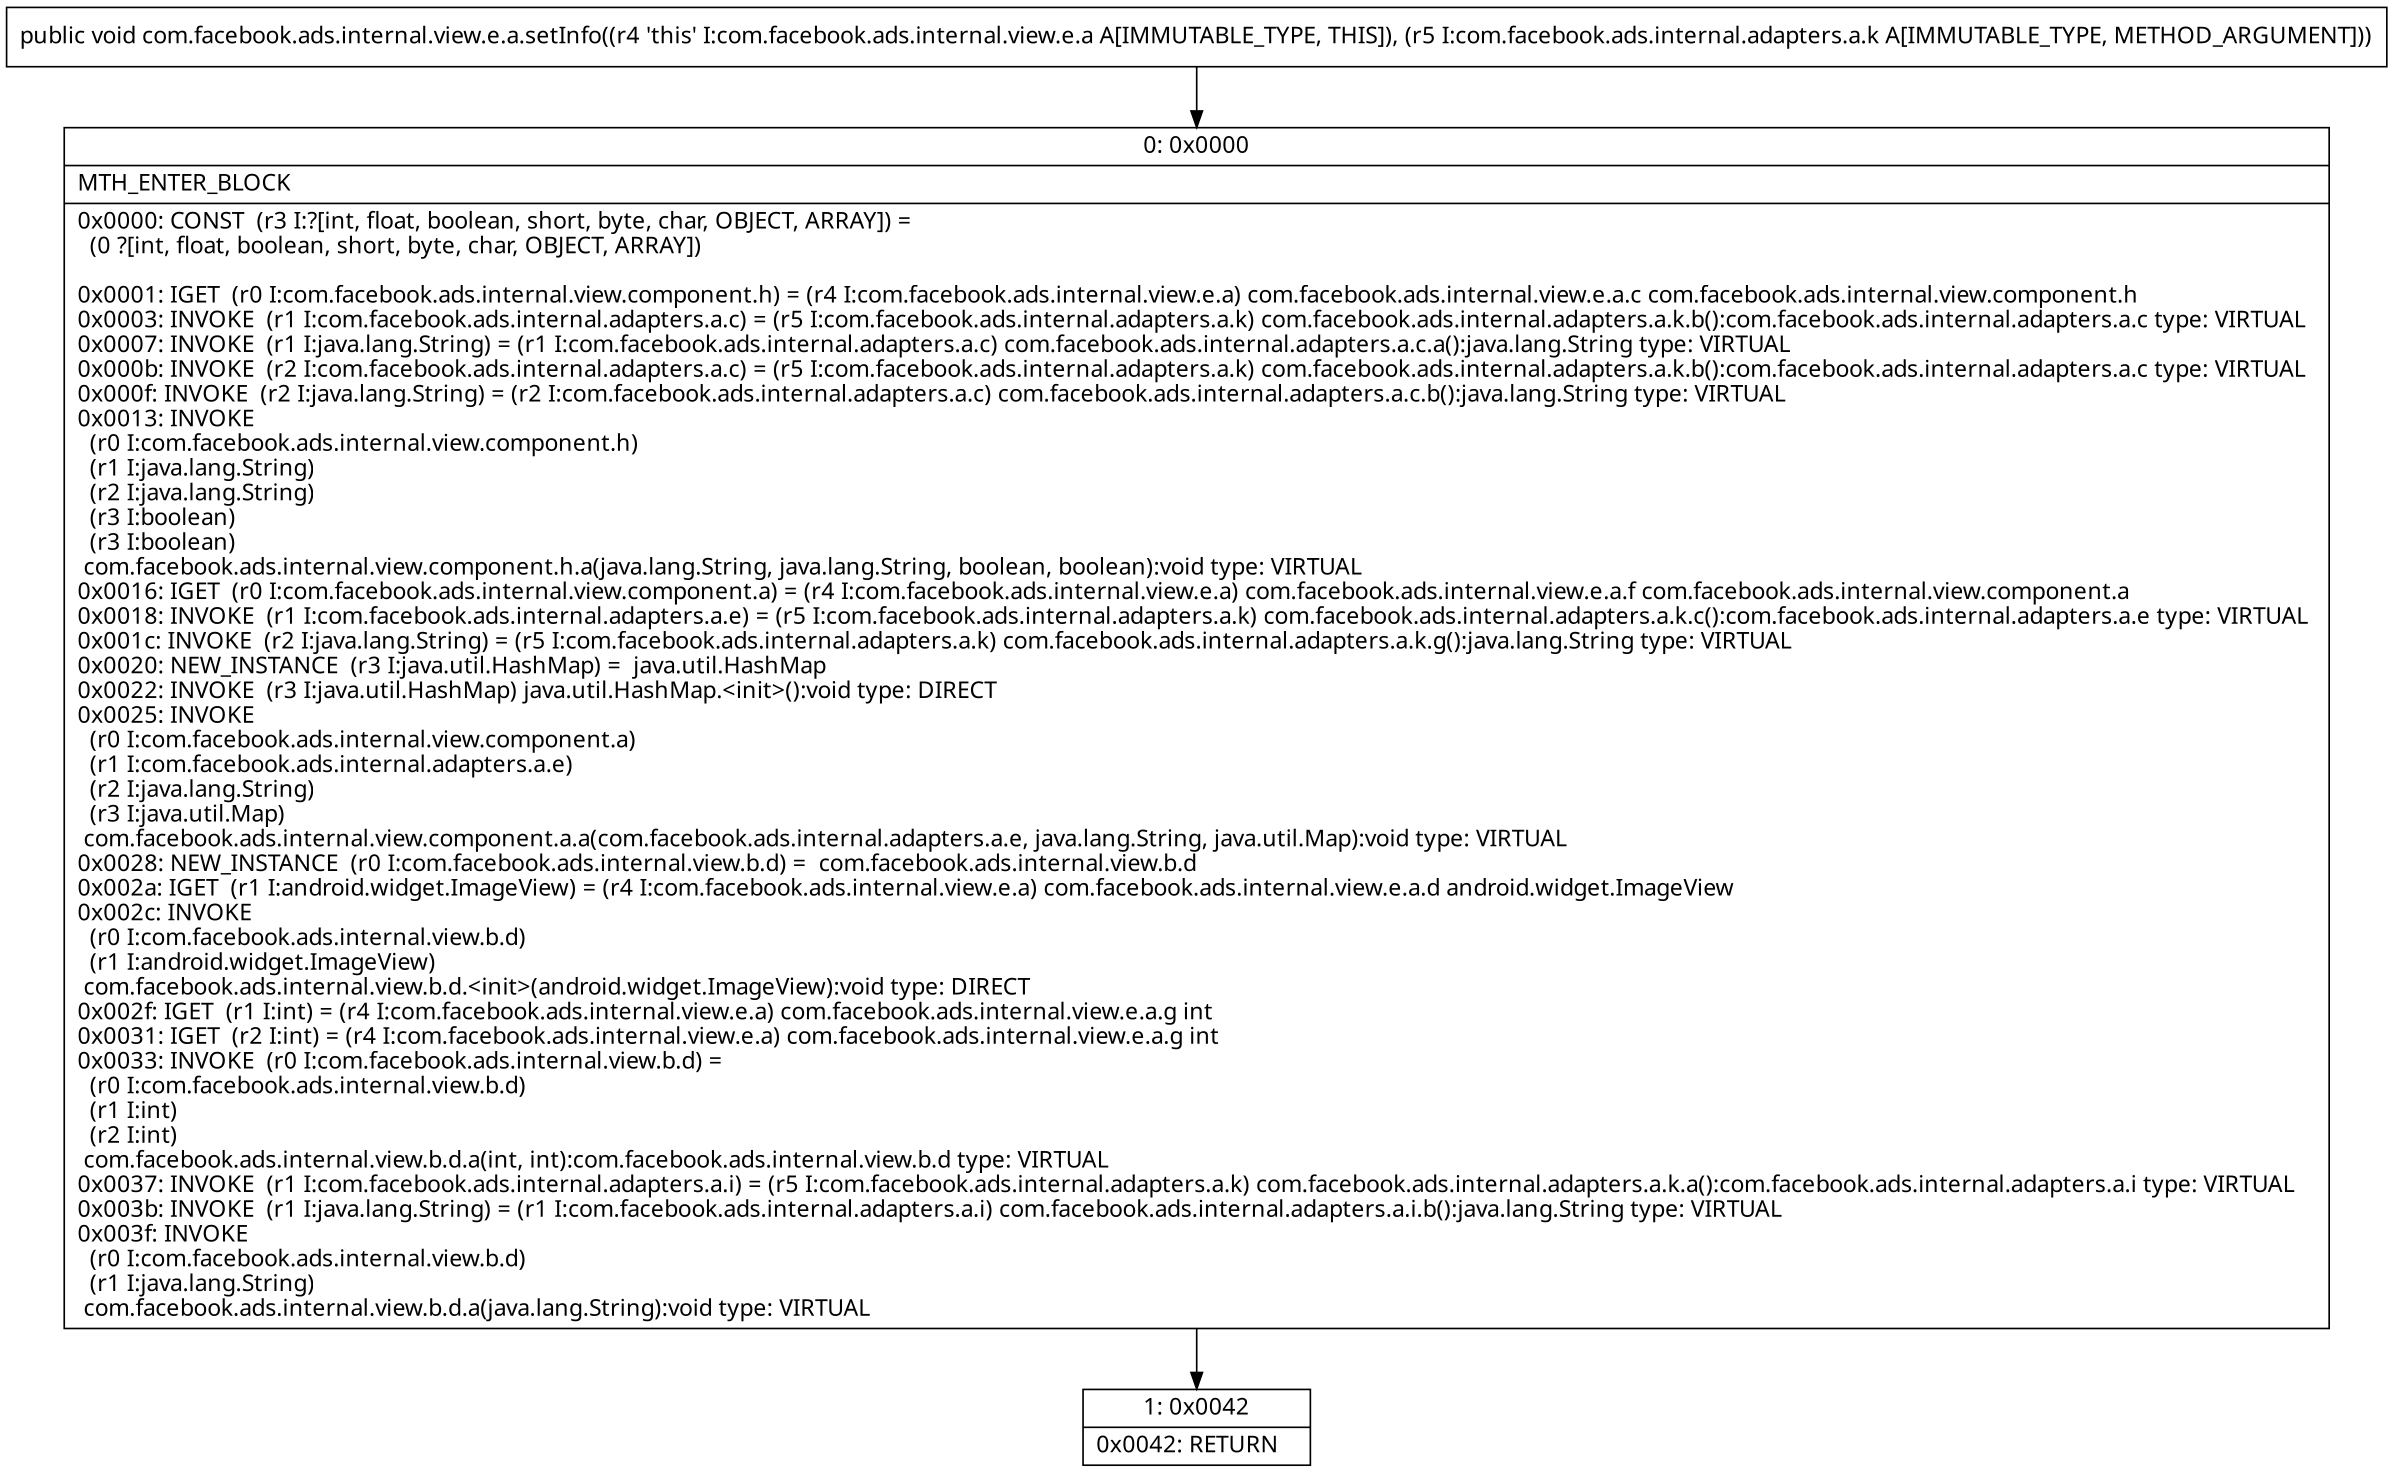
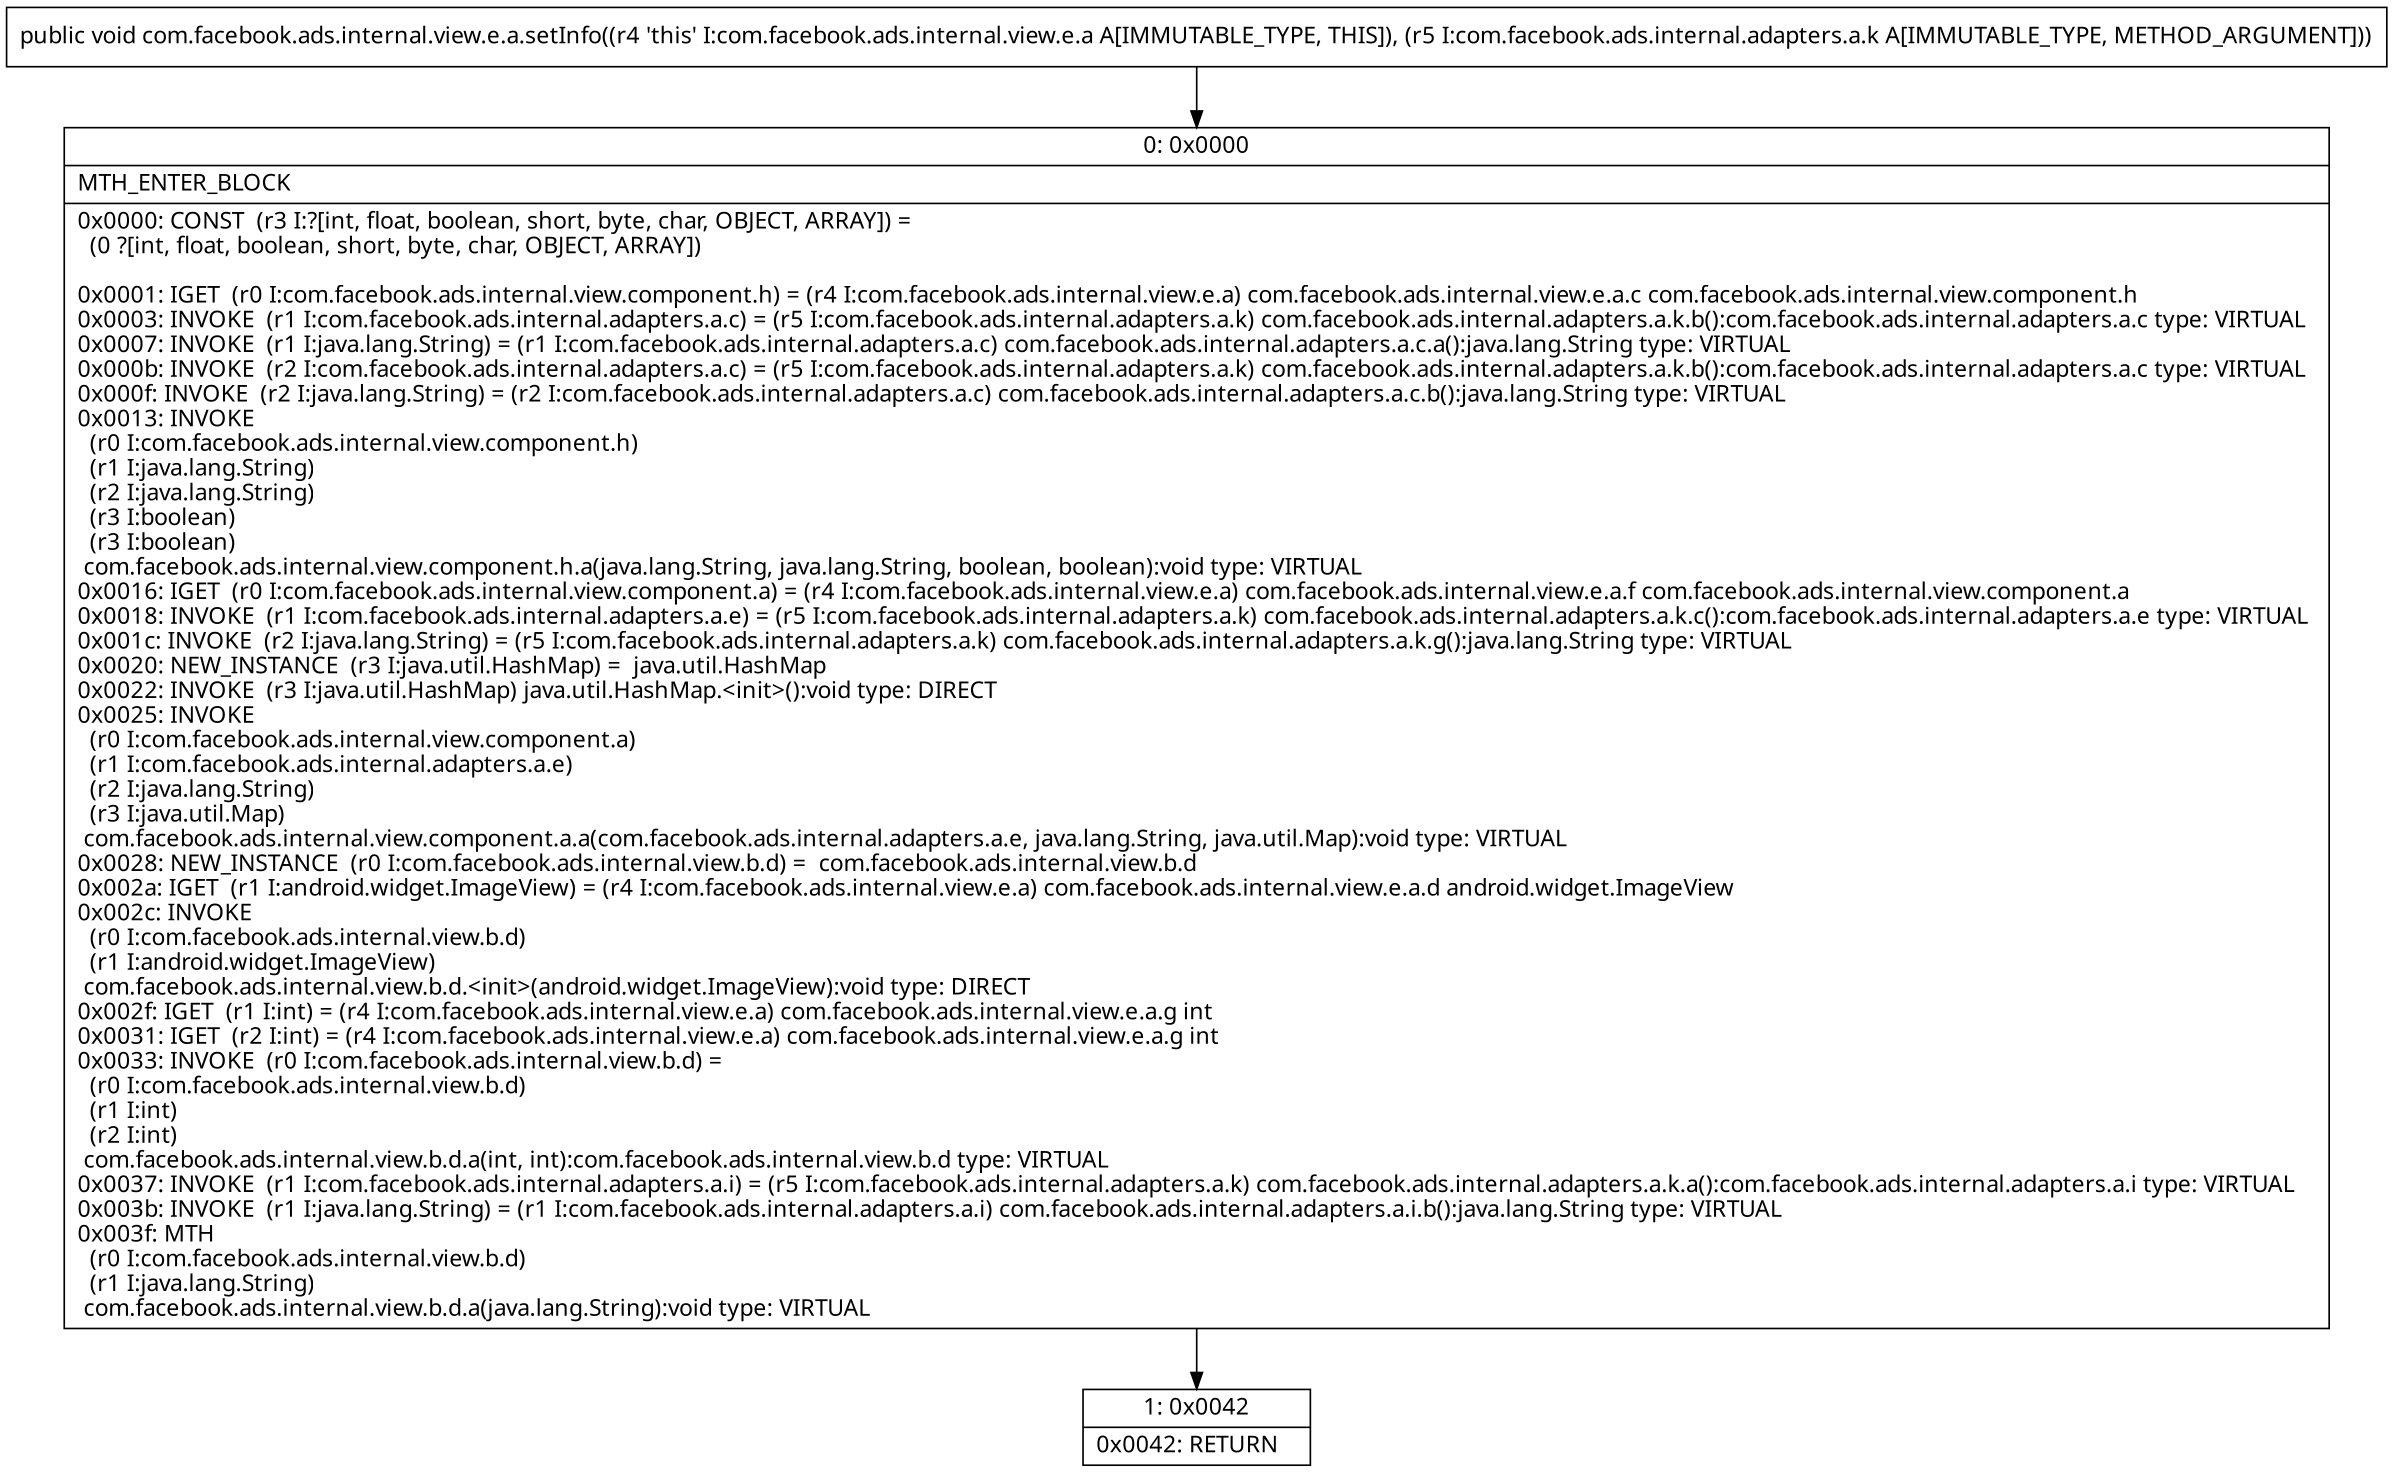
node "0: 0x0000": text "0x003f: INVOKE" -> "0x003f: MTH"
